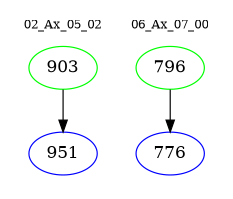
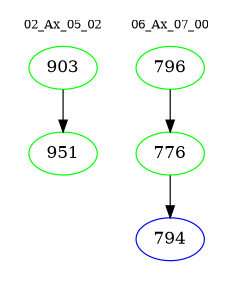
node "951": color blue -> green
node "776": color blue -> green
node "794": added
